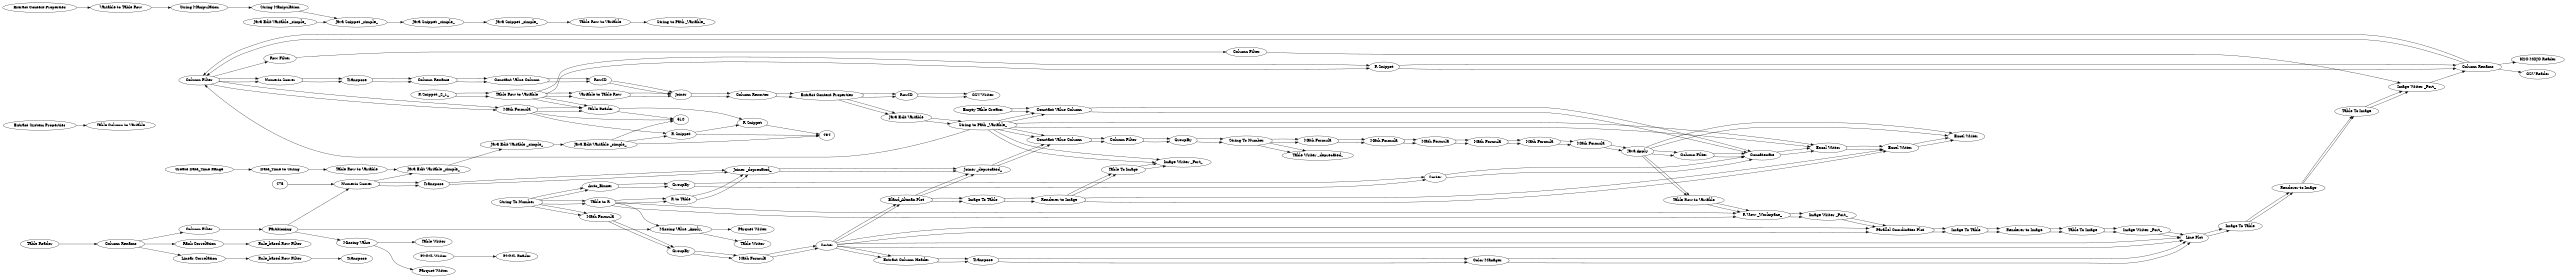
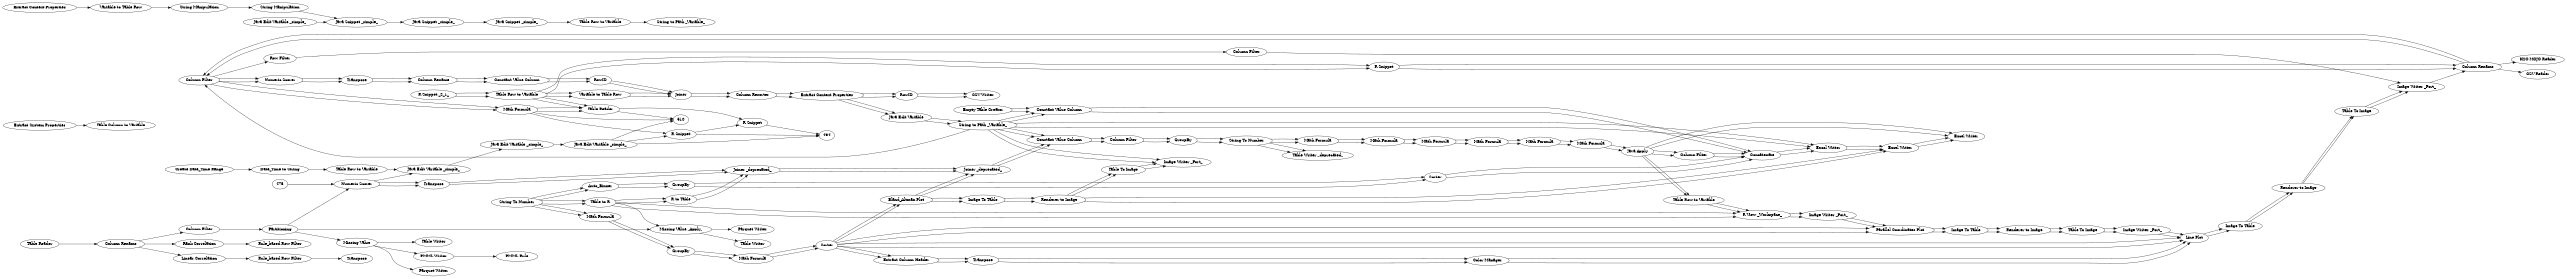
edge "Missing Value" -> "PMML Writer": added
node "PMML Reader": label "PMML Reader" -> "PMML Rule"
